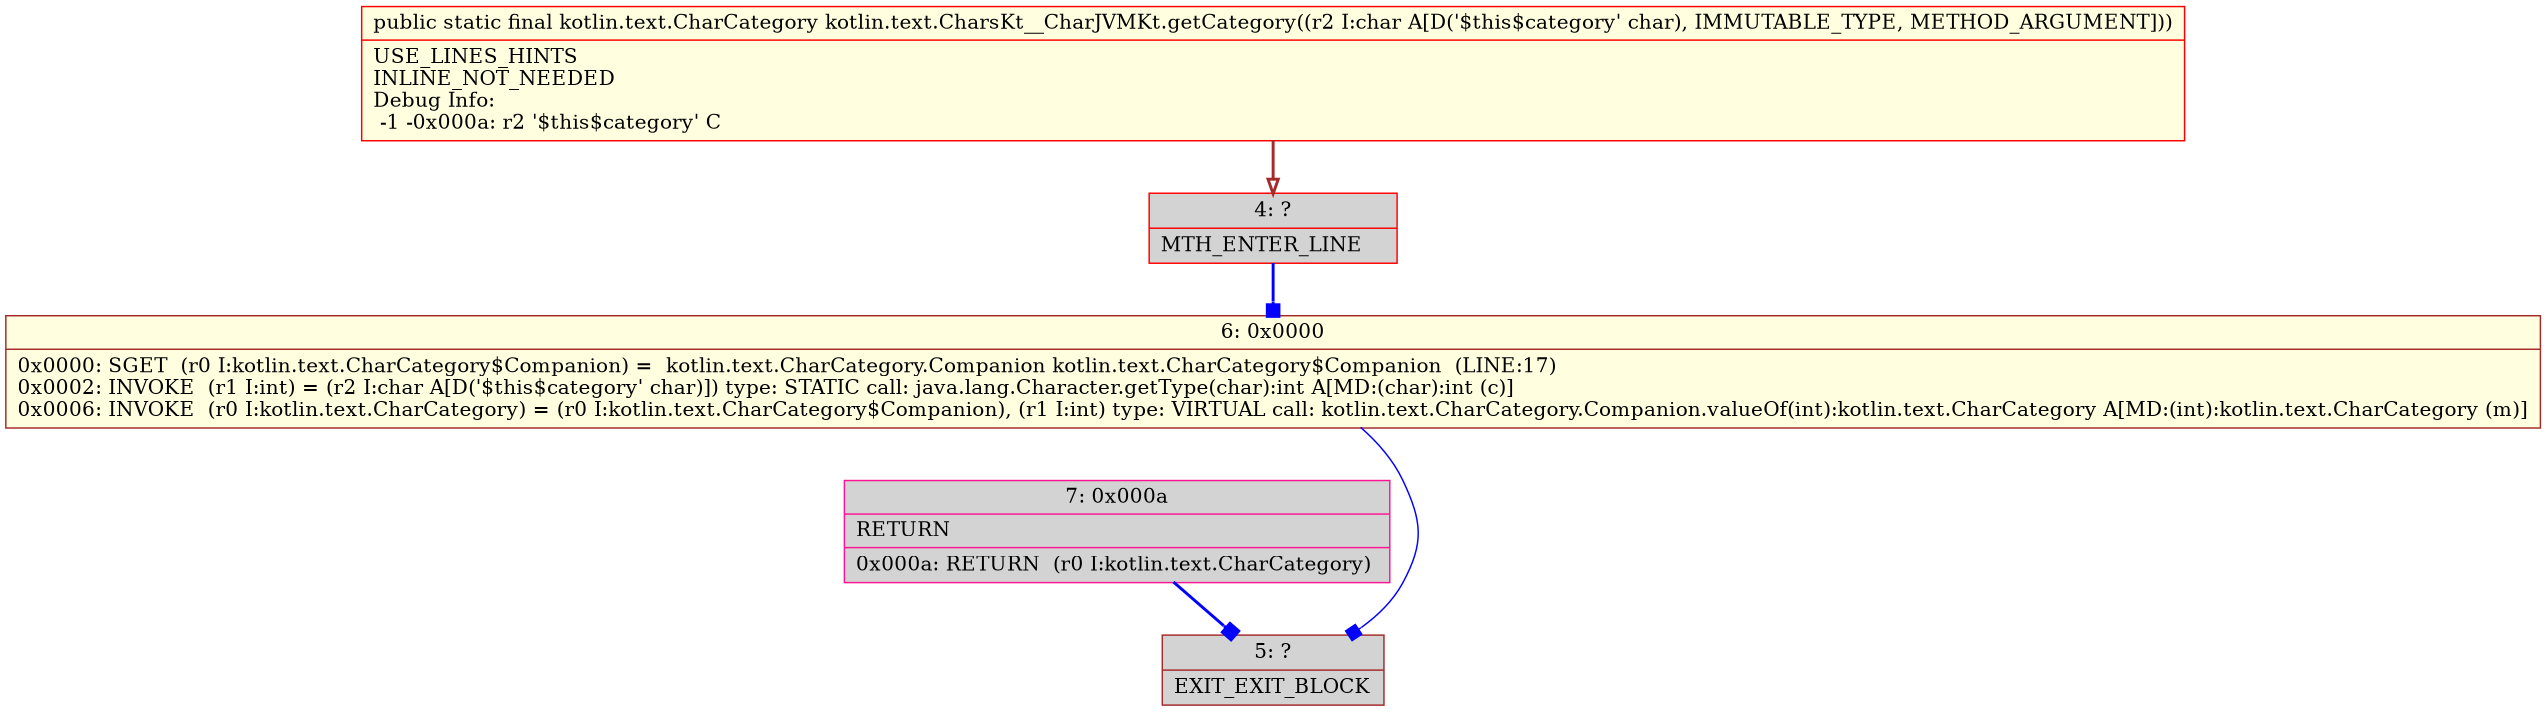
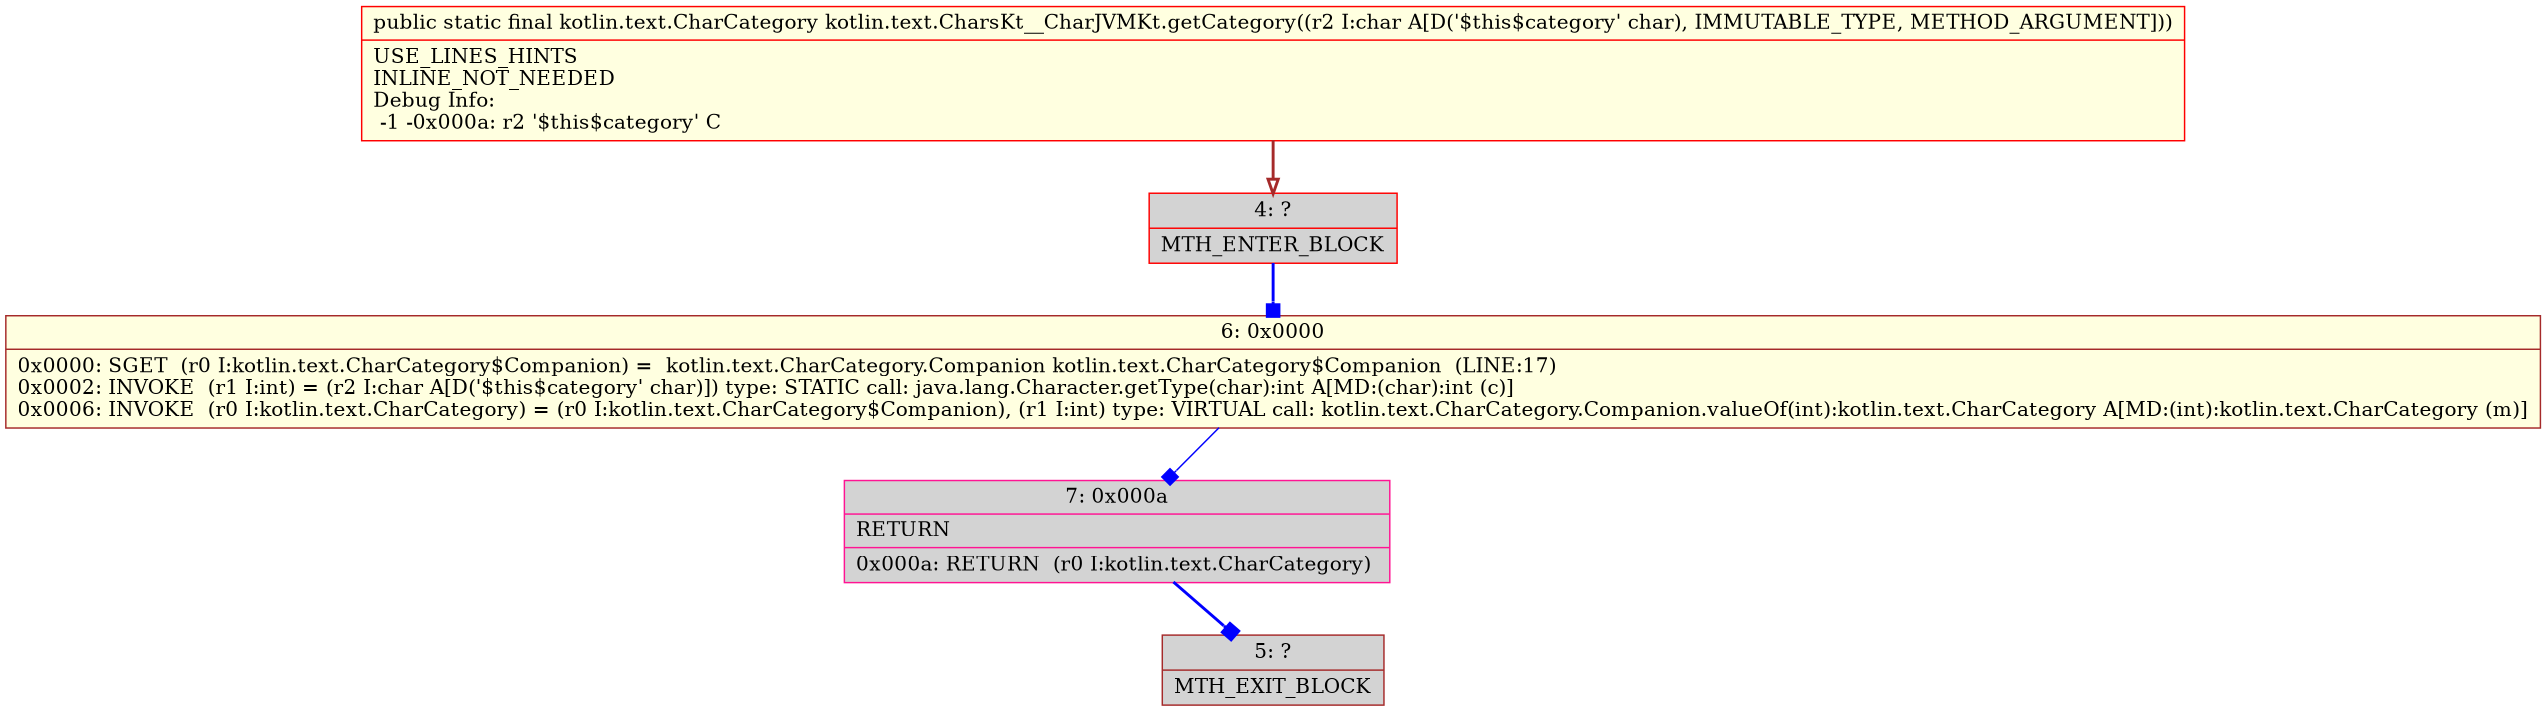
node "4: ?": text "MTH_ENTER_LINE" -> "MTH_ENTER_BLOCK"
edge "6: 0x0000" -> "5: ?": now "6: 0x0000" -> "7: 0x000a"
node "5: ?": text "EXIT_EXIT_BLOCK" -> "MTH_EXIT_BLOCK"
